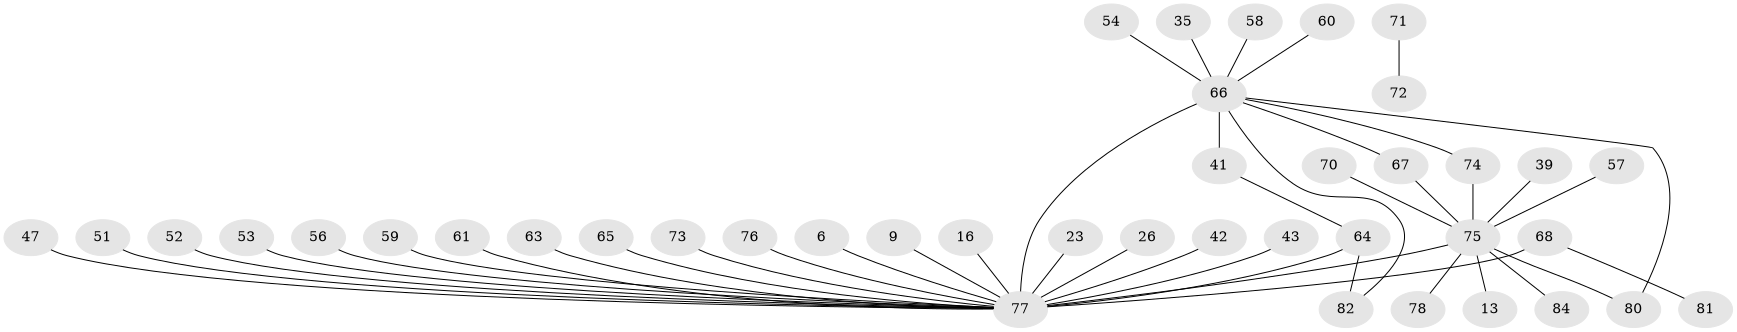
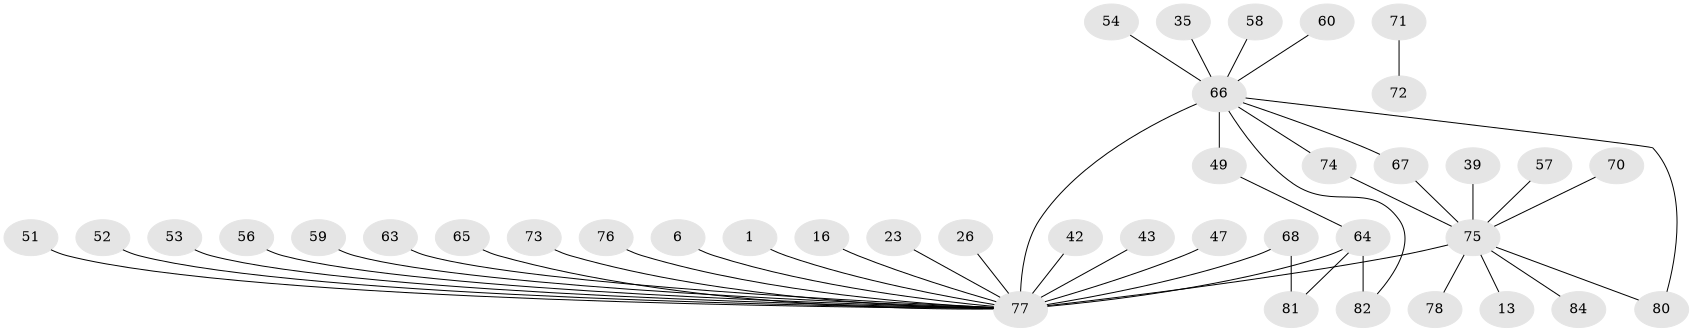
node "41": label "41" -> "49"
node "61": removed
node "9": label "9" -> "1"
edge "64" -- "81": added
